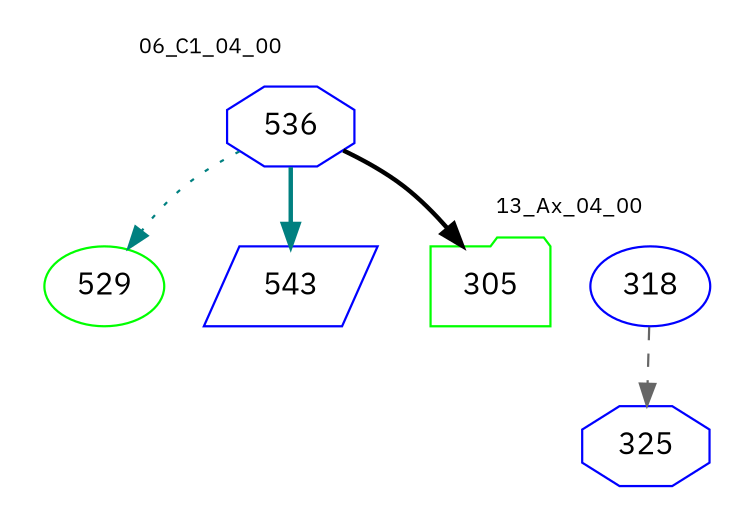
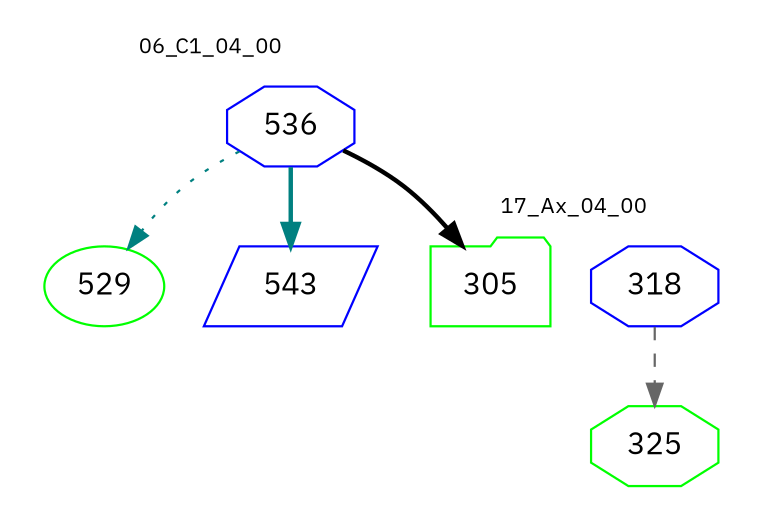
cluster "13_Ax_04_00": label "13_Ax_04_00" -> "17_Ax_04_00"
node "318": shape ellipse -> octagon
node "325": color blue -> green
